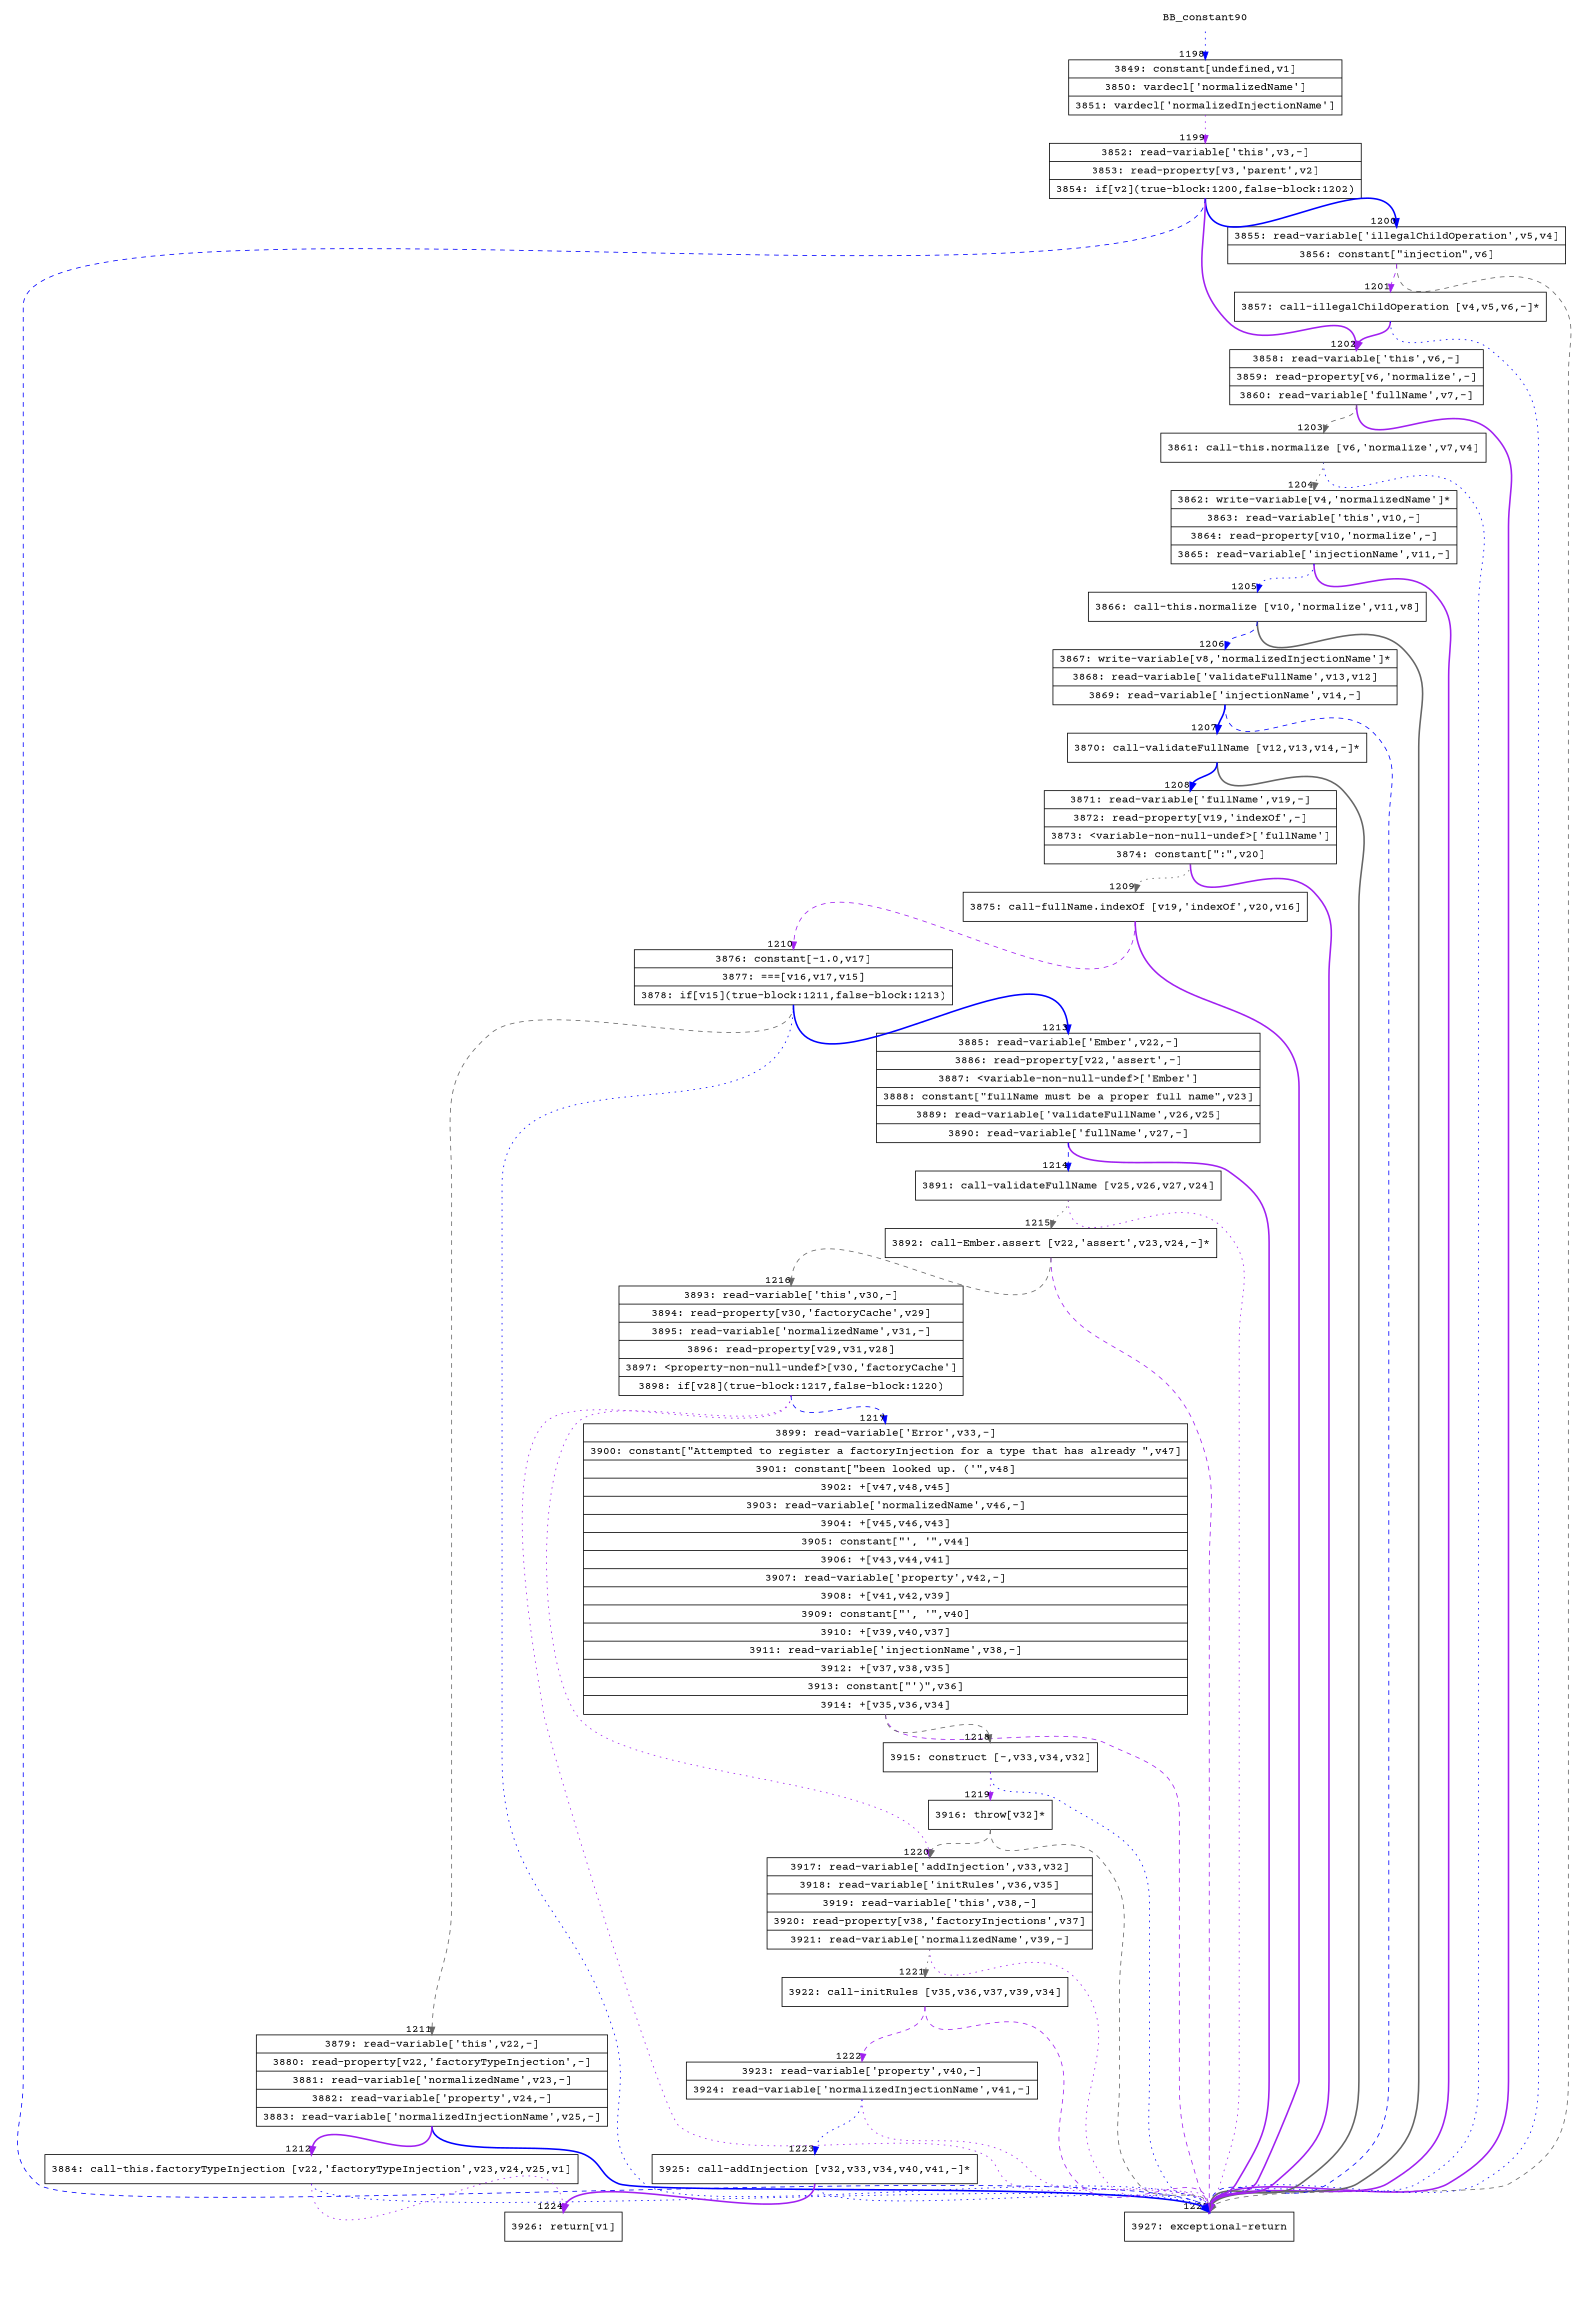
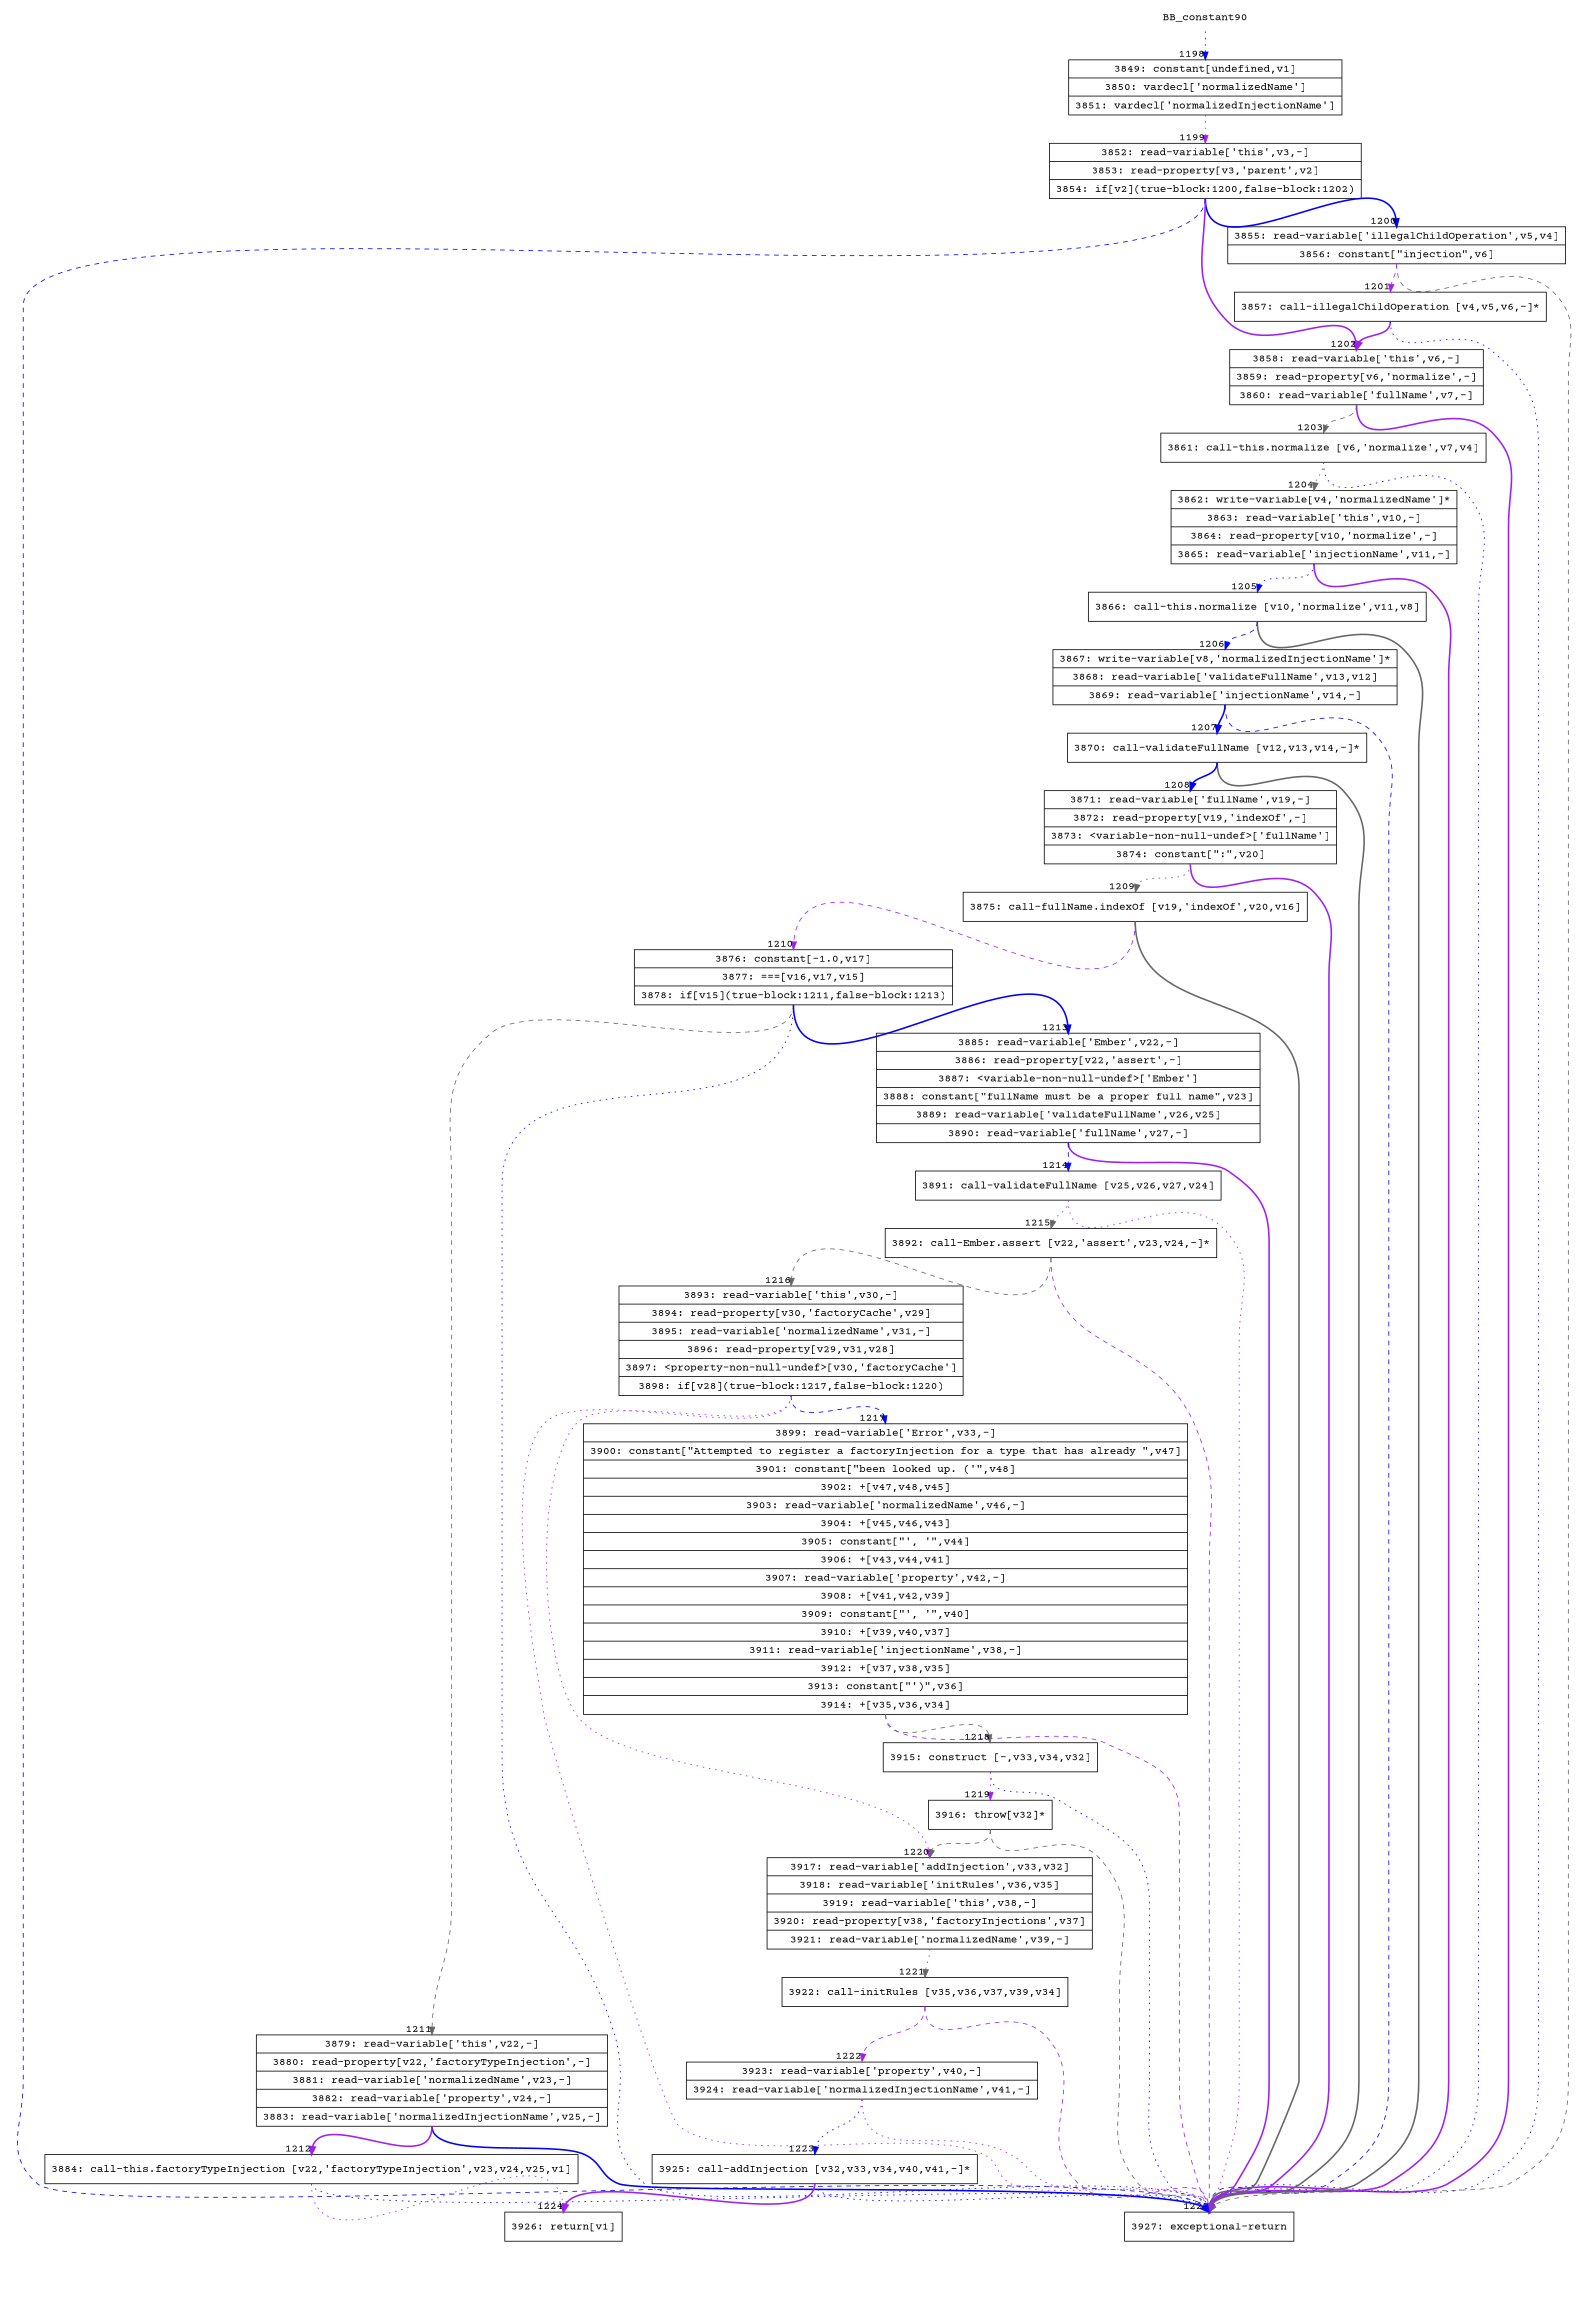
edge "3875: call-fullName.indexOf [v19,'indexOf',v20,v16]" -> "3927: exceptional-return": color purple -> gray40
edge "3917: read-variable['addInjection',v33,v32]" -> "3927: exceptional-return": removed
